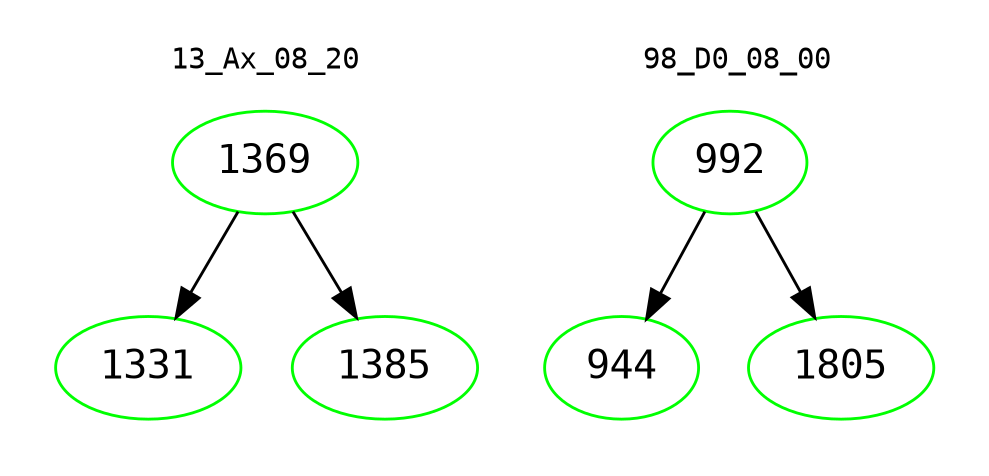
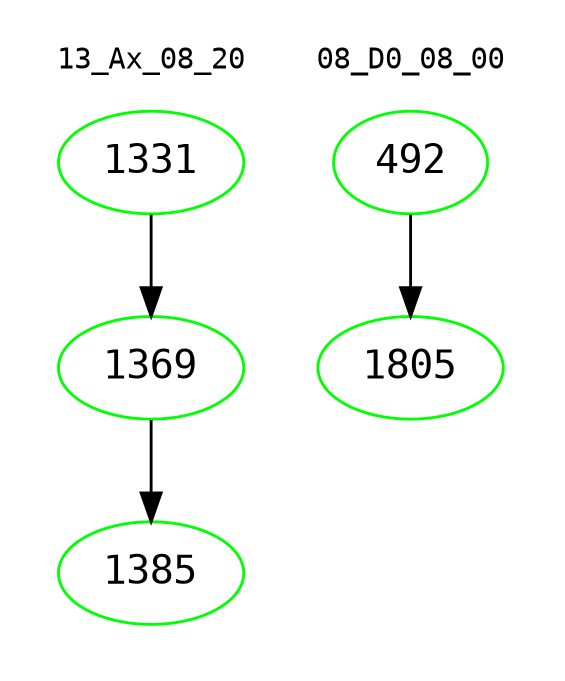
cluster "98_D0_08_00": label "98_D0_08_00" -> "08_D0_08_00"
node "992": label "992" -> "492"
edge "1369" -> "1331": reversed
node "944": removed
